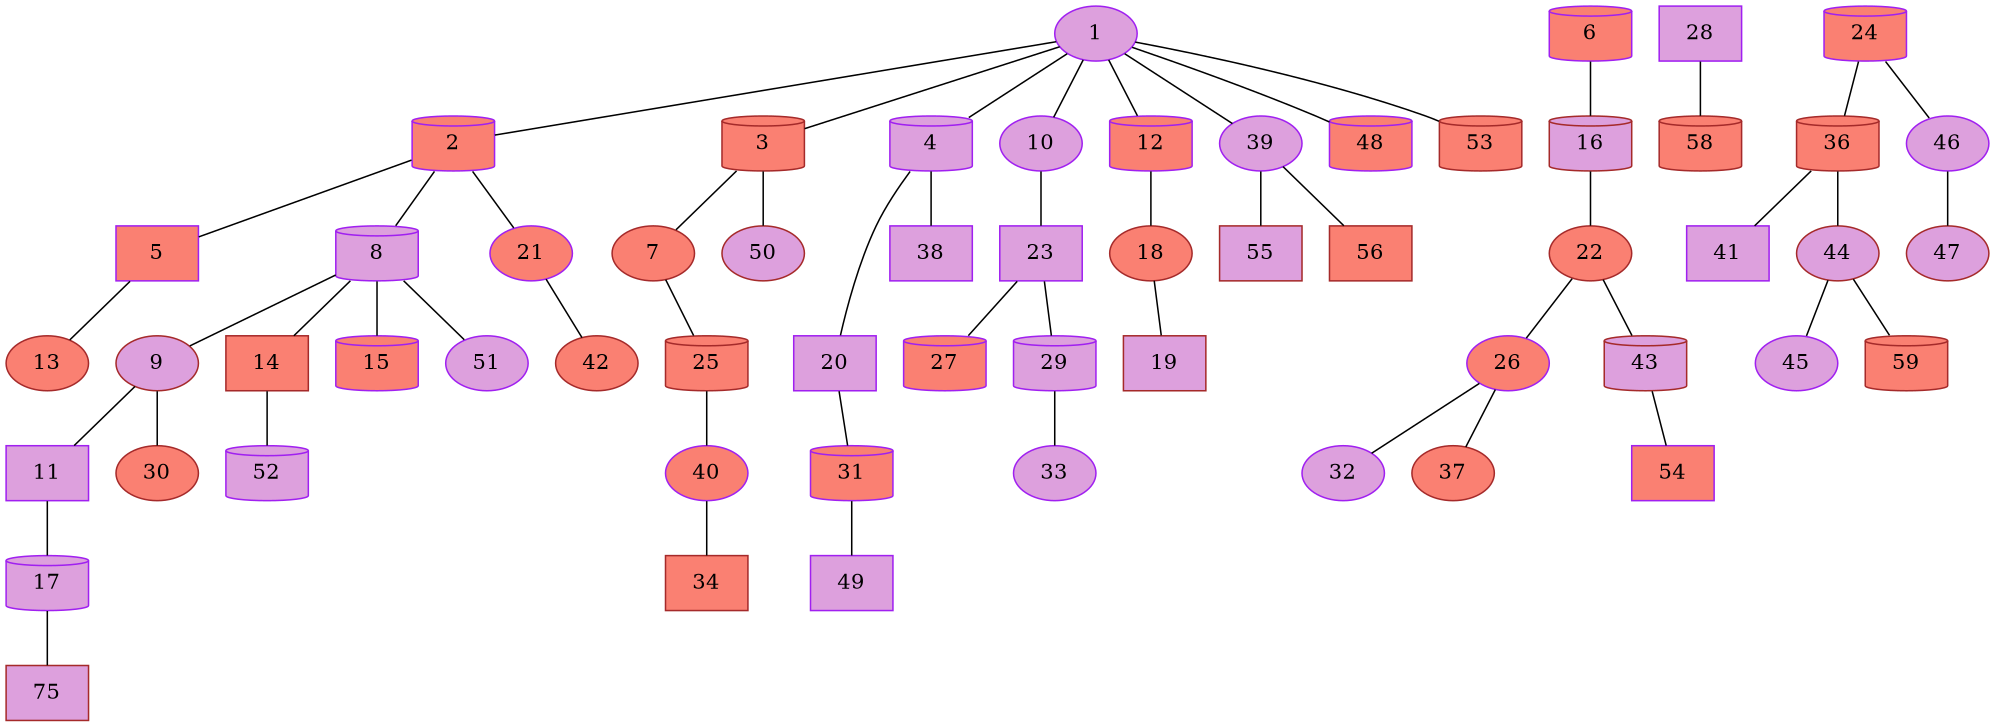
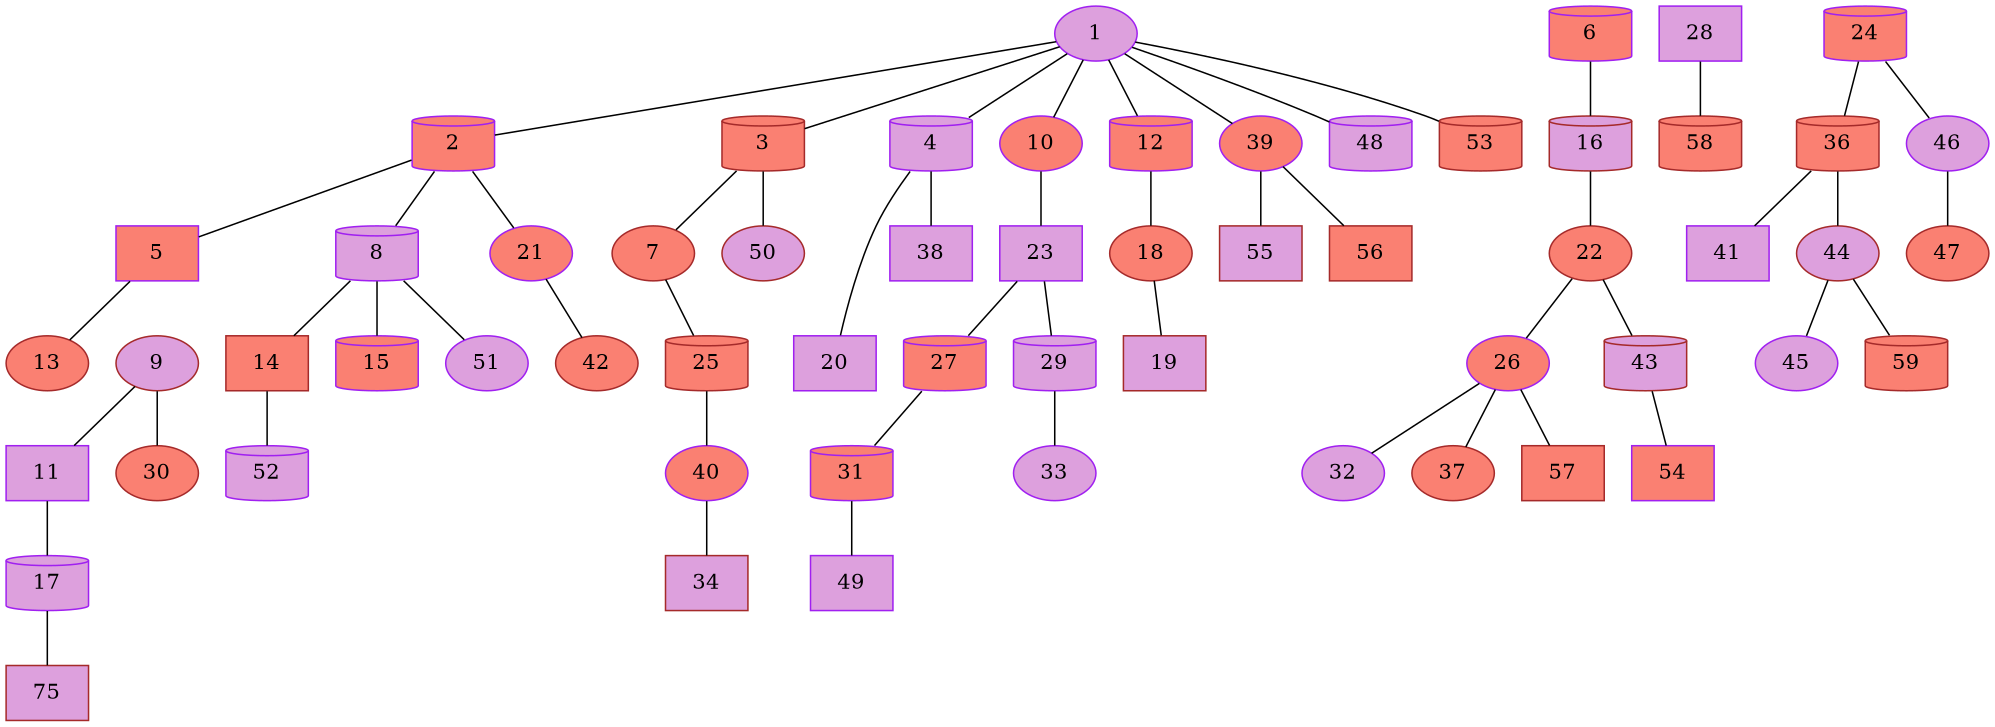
node "10": fillcolor plum -> salmon
node "39": fillcolor plum -> salmon
node "48": fillcolor salmon -> plum
node "47": fillcolor plum -> salmon
edge "8" -- "9": removed
edge "20" -- "31": now "27" -- "31"
node "57": added
node "34": fillcolor salmon -> plum
